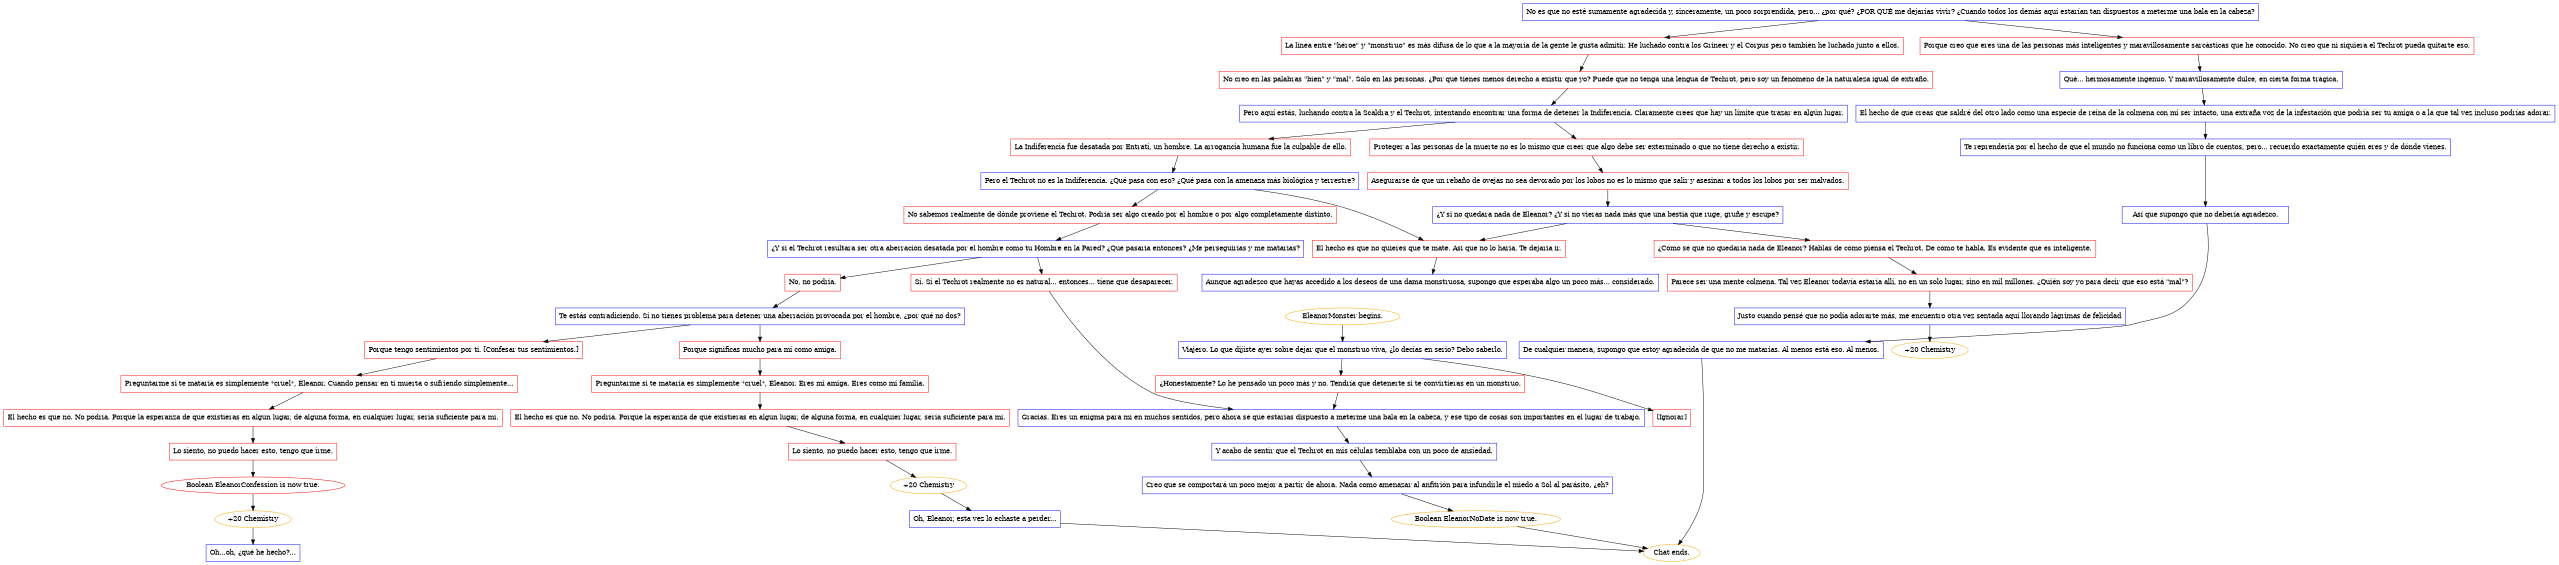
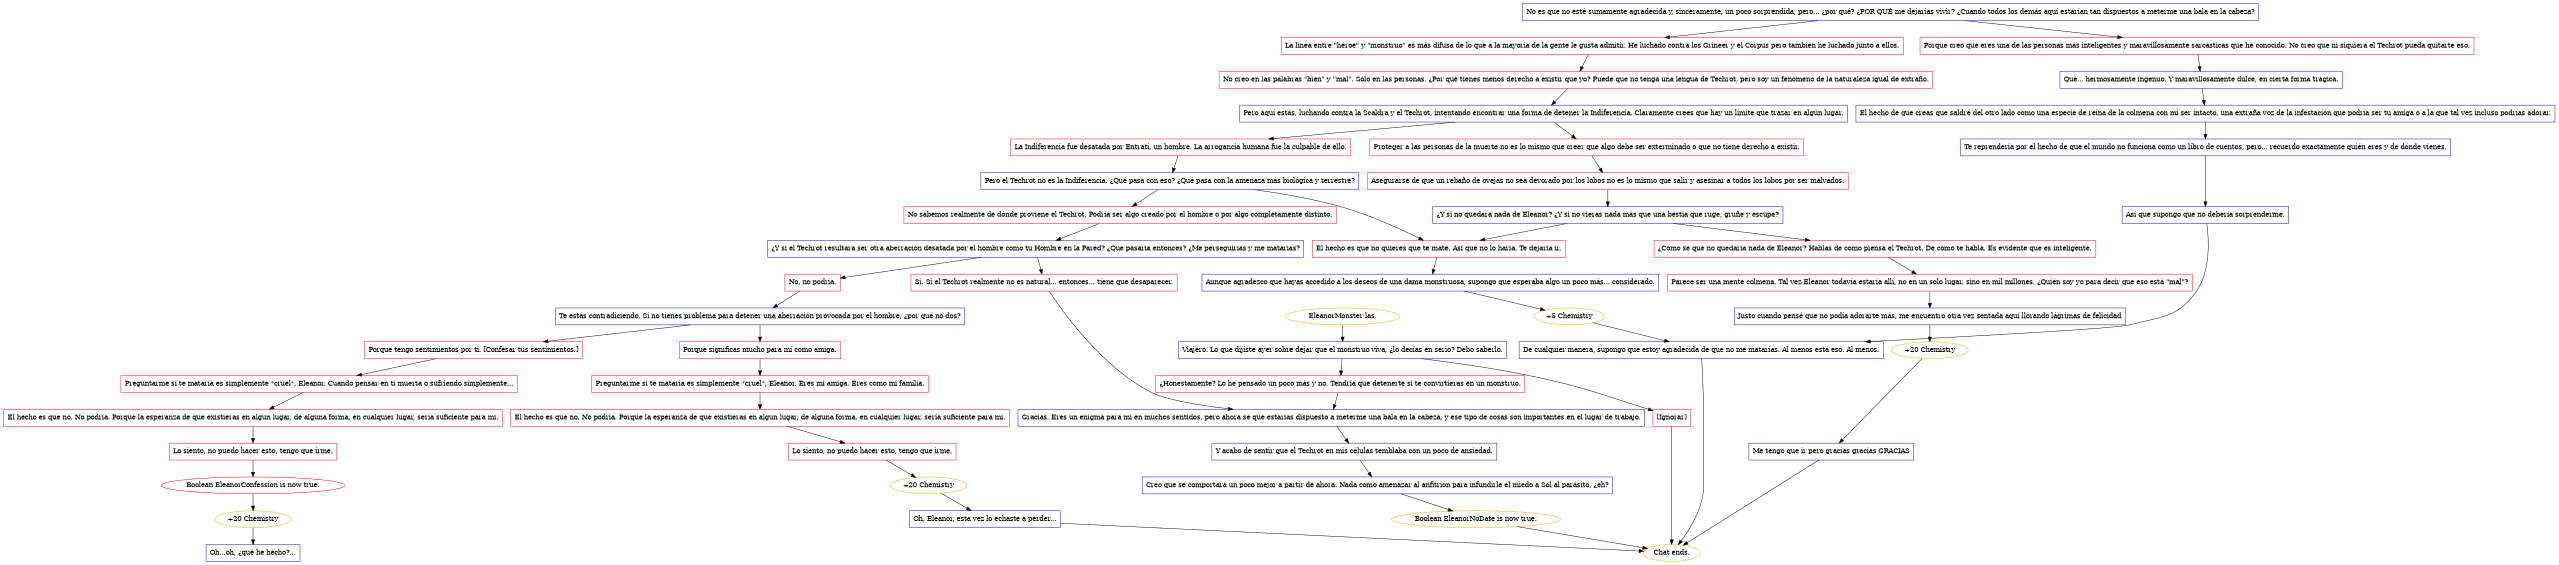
node "Así que supongo que no debería agradezco.": label "Así que supongo que no debería agradezco." -> "Así que supongo que no debería sorprenderme."
node "EleanorMonster begins.": label "EleanorMonster begins." -> "EleanorMonster las."
node "+5 Chemistry": added
node "Me tengo que ir pero gracias gracias GRACIAS": added
edge "[Ignorar]" -> "Chat ends.": added
